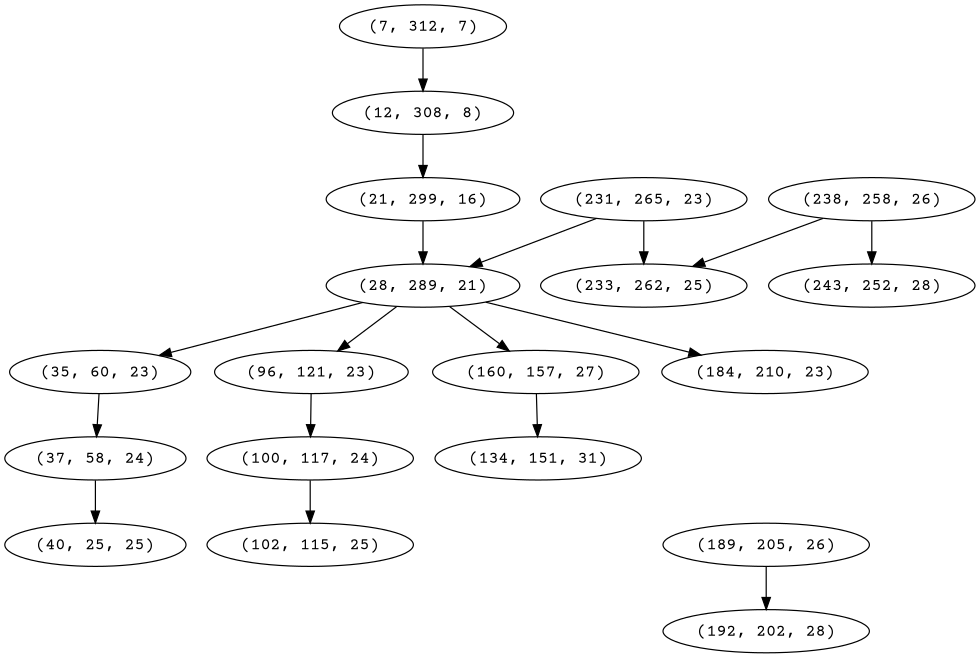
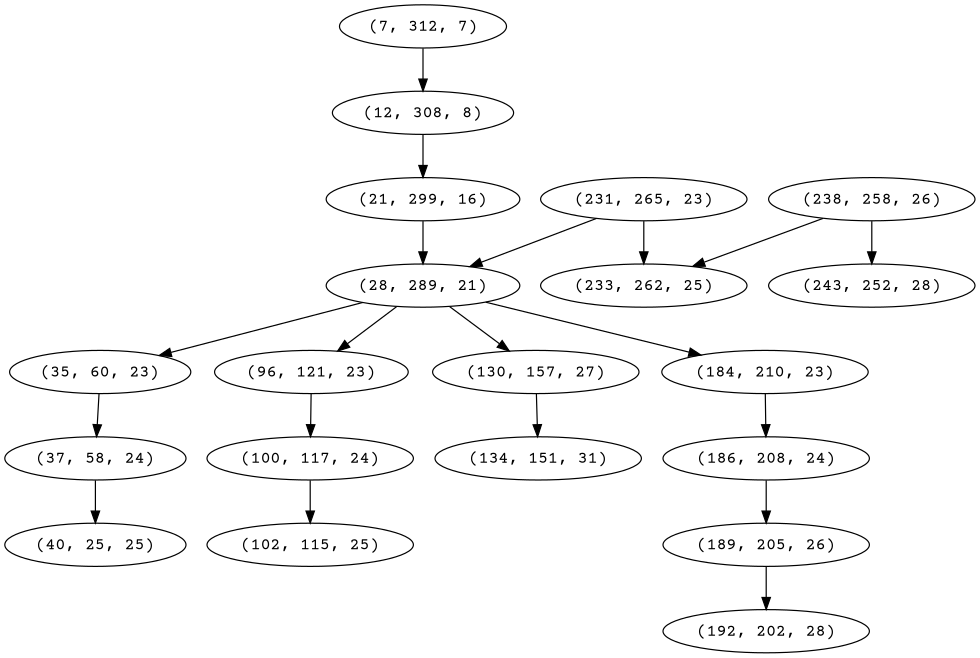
node "(160, 157, 27)": label "(160, 157, 27)" -> "(130, 157, 27)"
node "(186, 208, 24)": added
